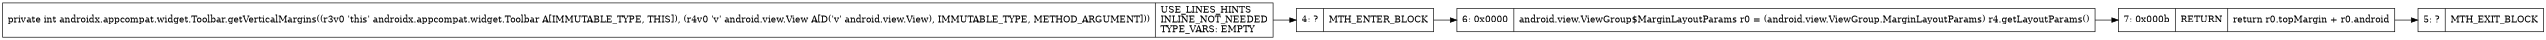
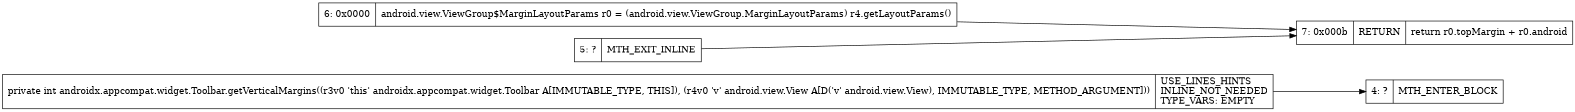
edge "4: ?" -> "6: 0x0000": removed
edge "7: 0x000b" -> "5: ?": reversed
node "5: ?": text "MTH_EXIT_BLOCK" -> "MTH_EXIT_INLINE"
